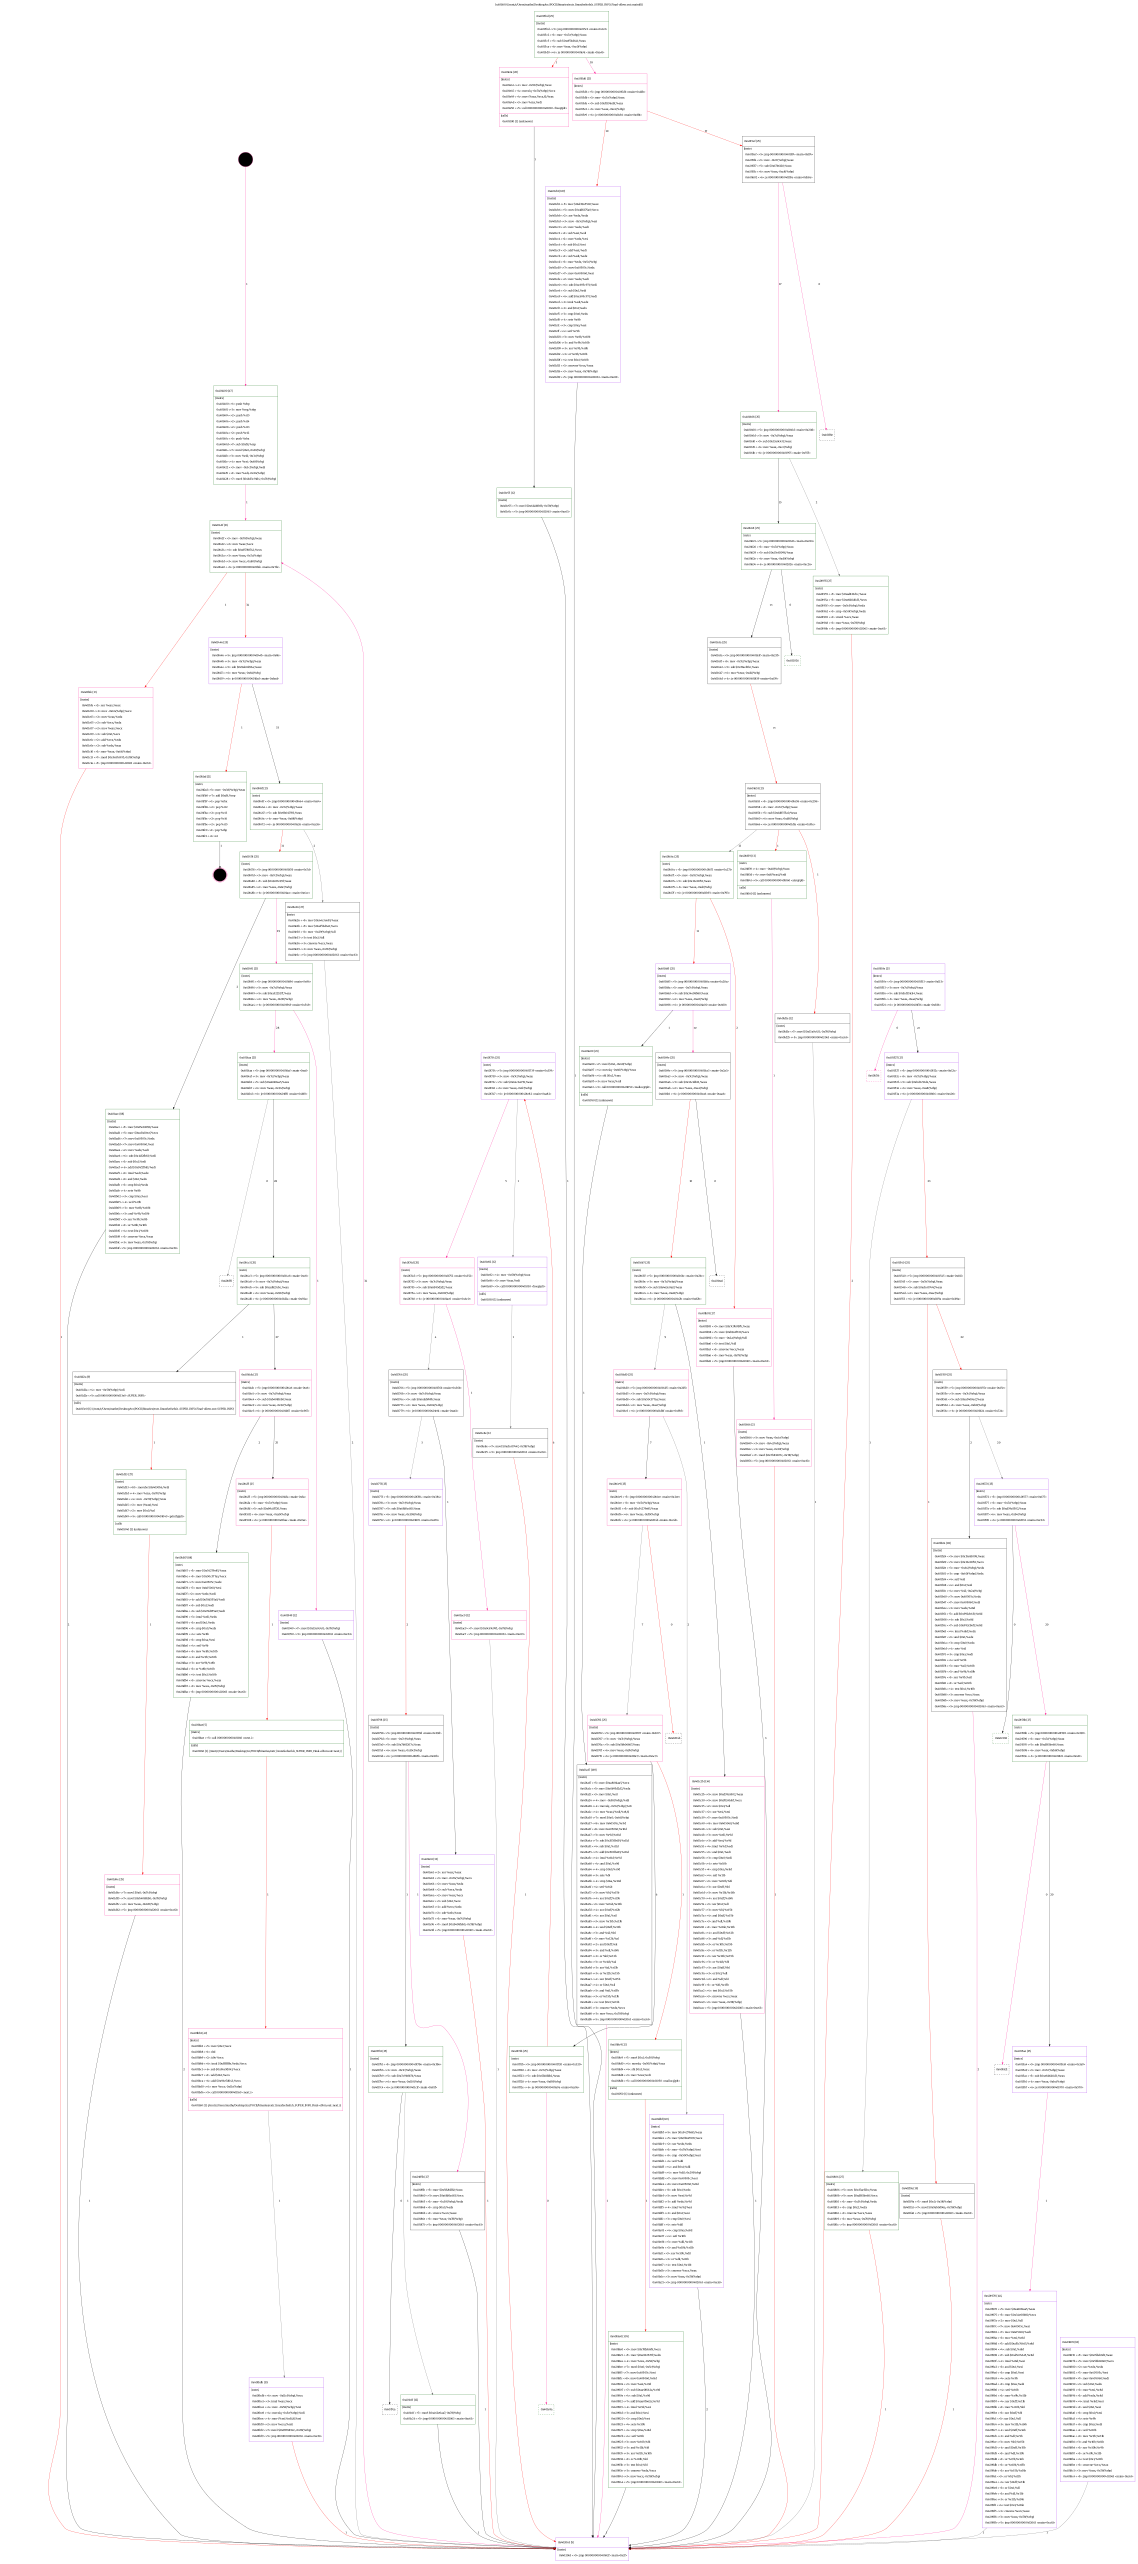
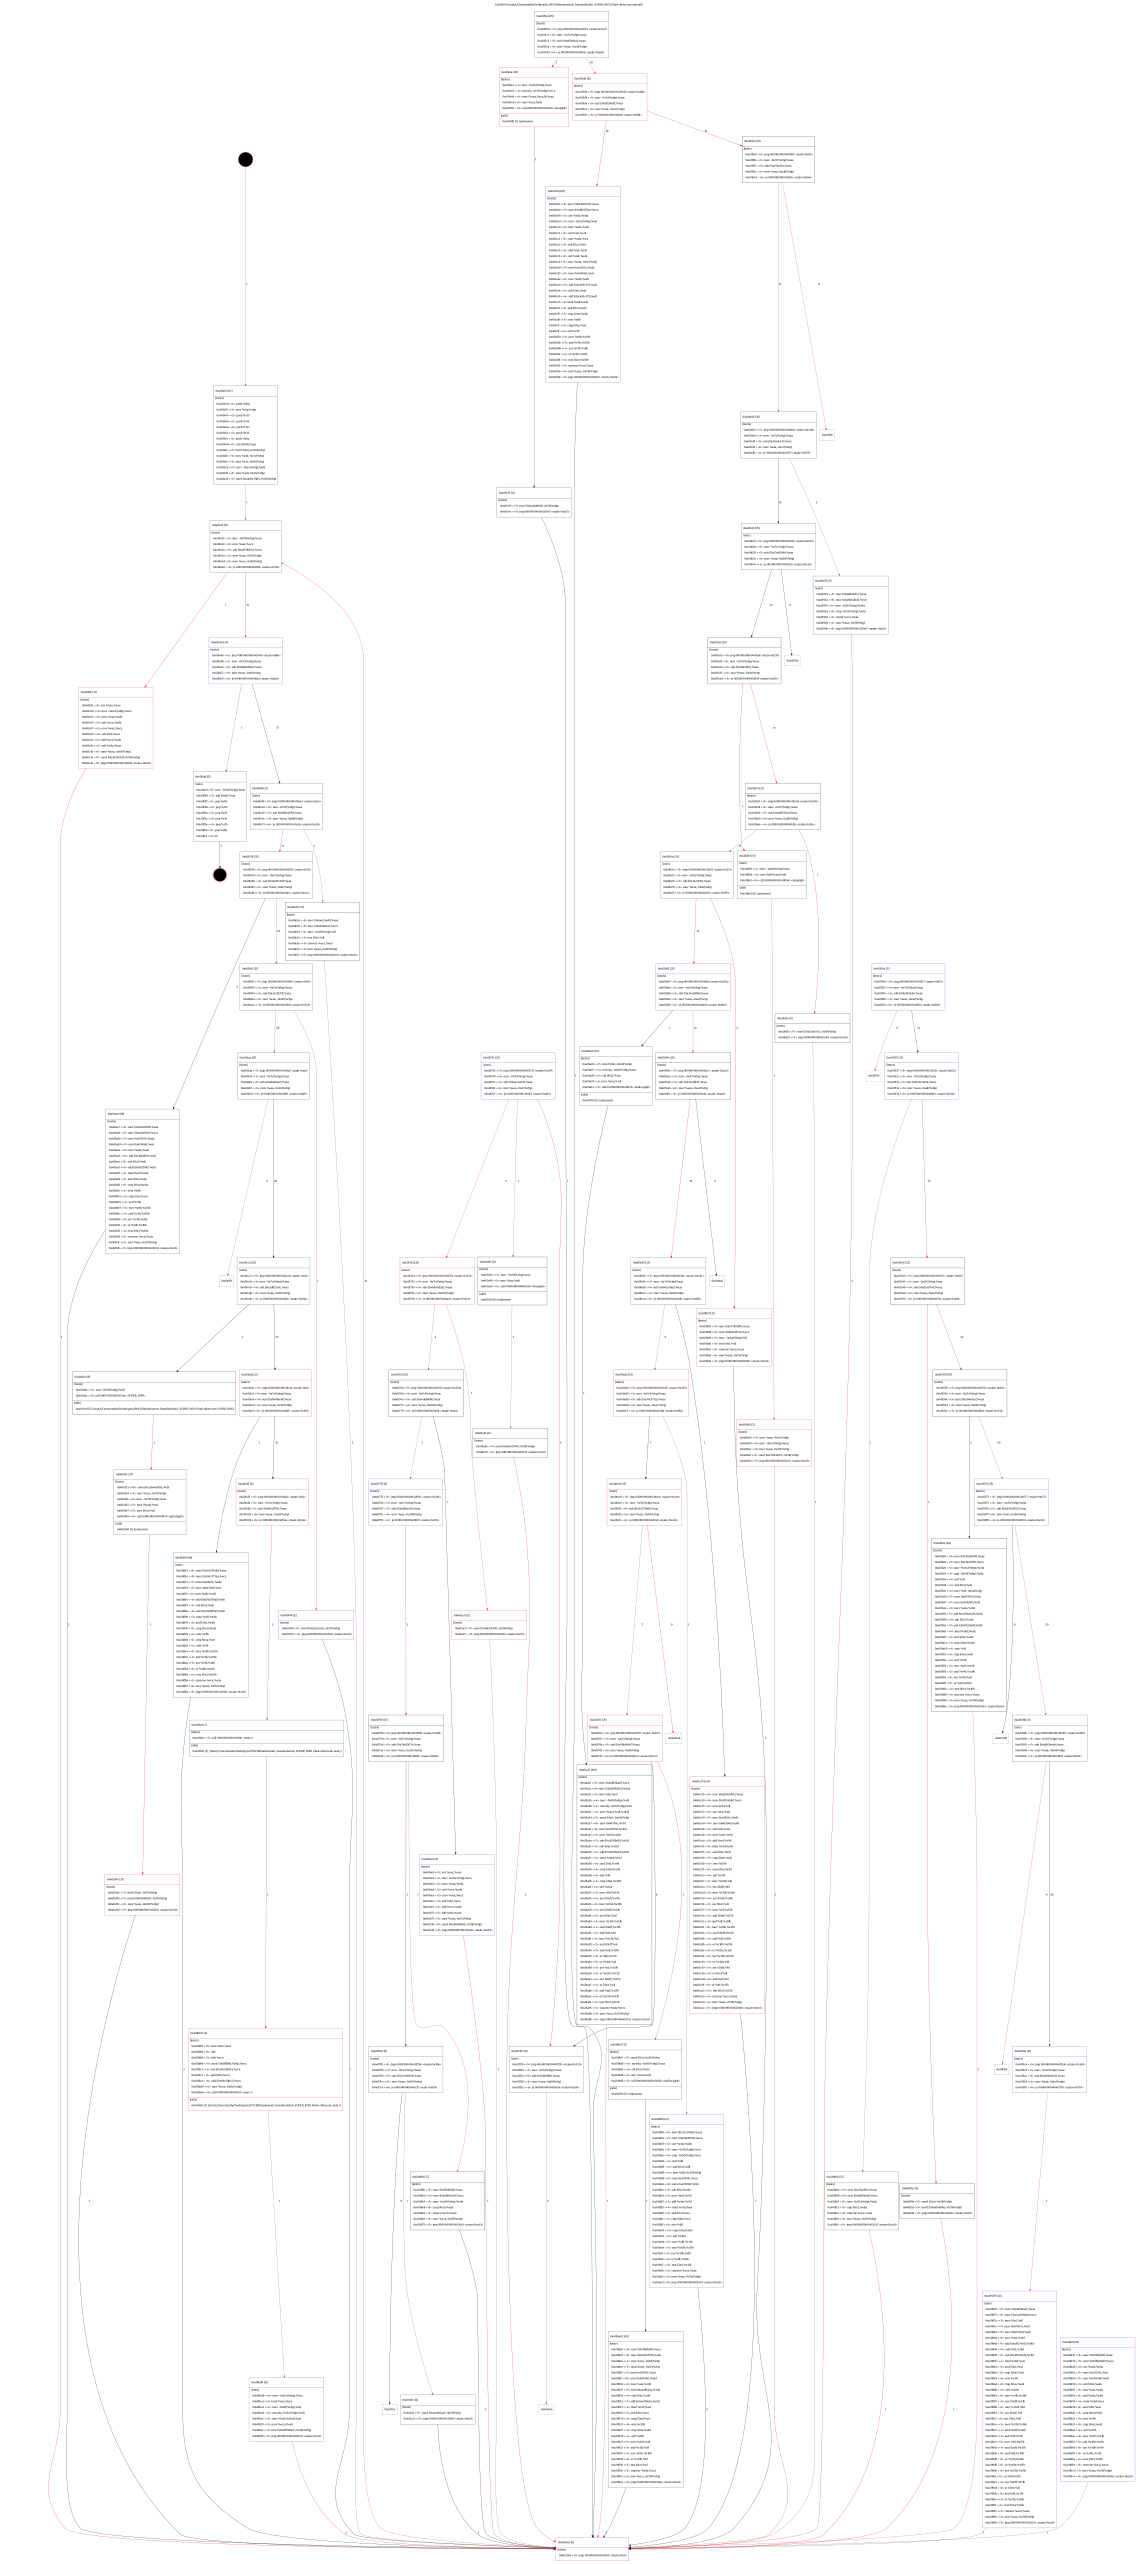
edge "0x401653 [25]" -> "0x401839 [13]": now "0x40163a [25]" -> "0x401839 [13]"
node "0x401e82 [12]": color purple -> black
edge "0x40171b [25]" -> "0x401734 [25]": reversed
edge "0x4018c9 [23]" -> "0x4018e0 [105]": color red -> black
